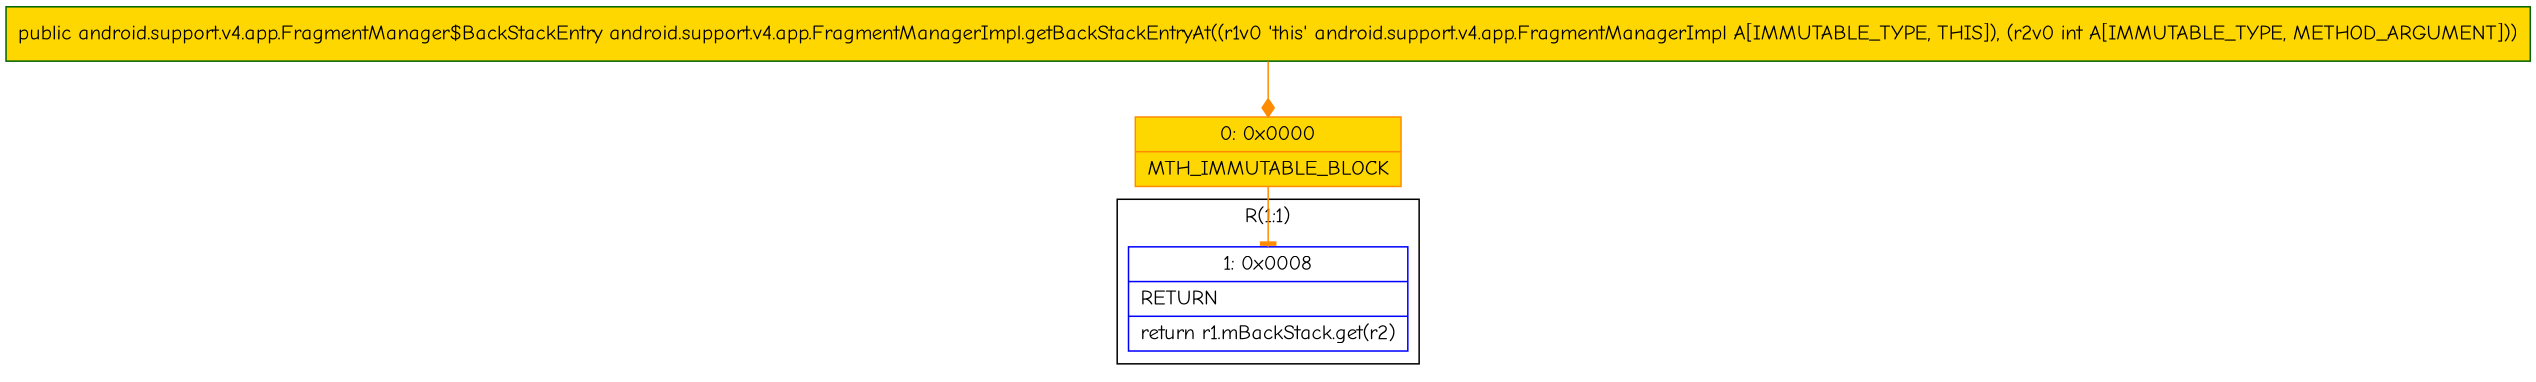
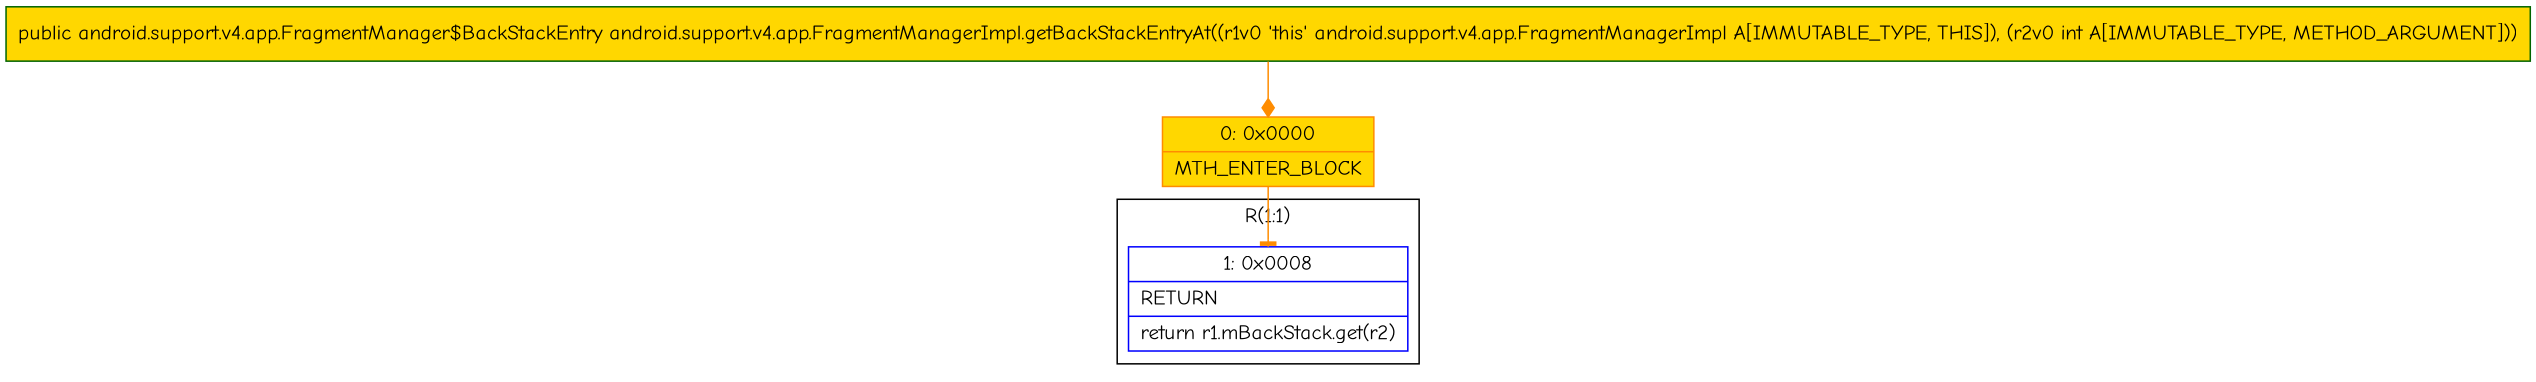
node "0: 0x0000": text "MTH_IMMUTABLE_BLOCK" -> "MTH_ENTER_BLOCK"
